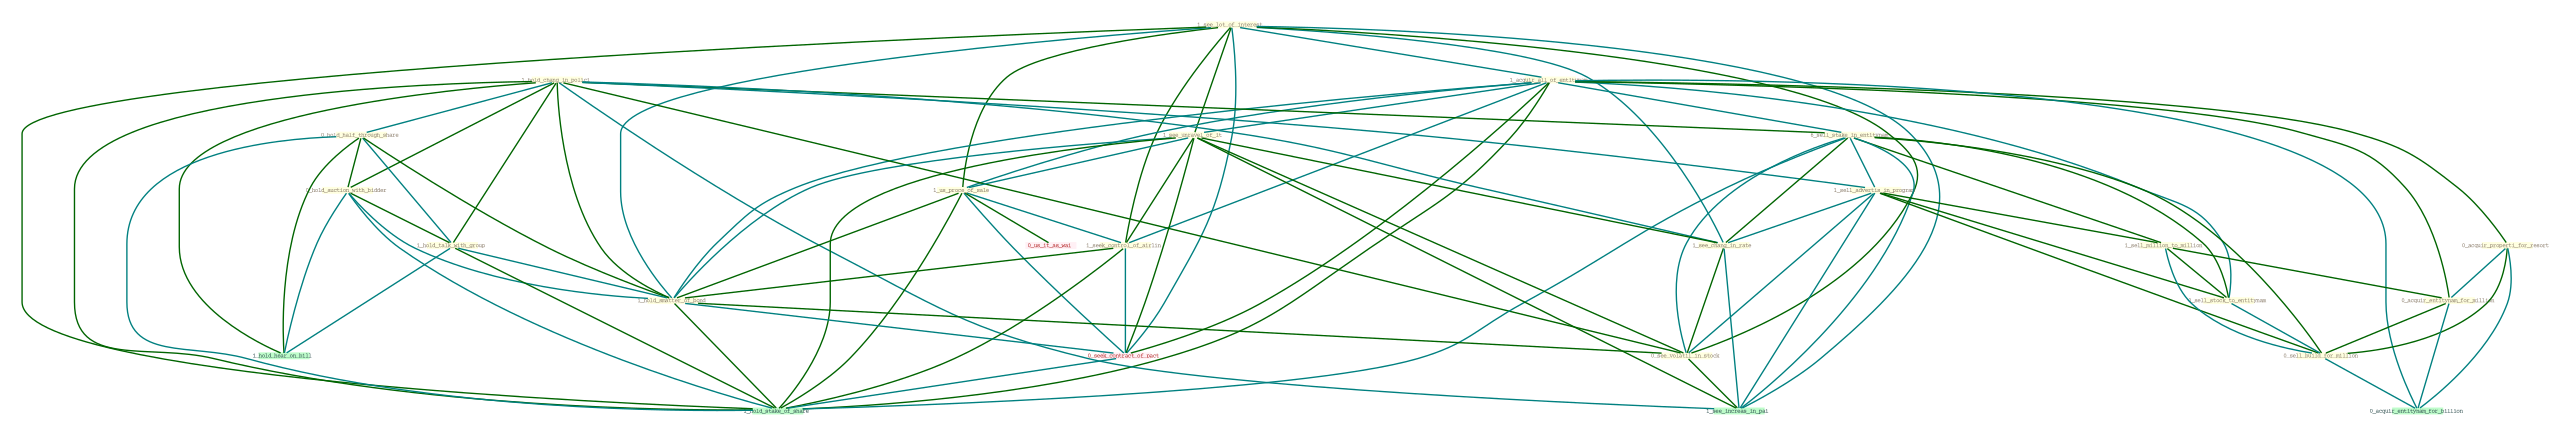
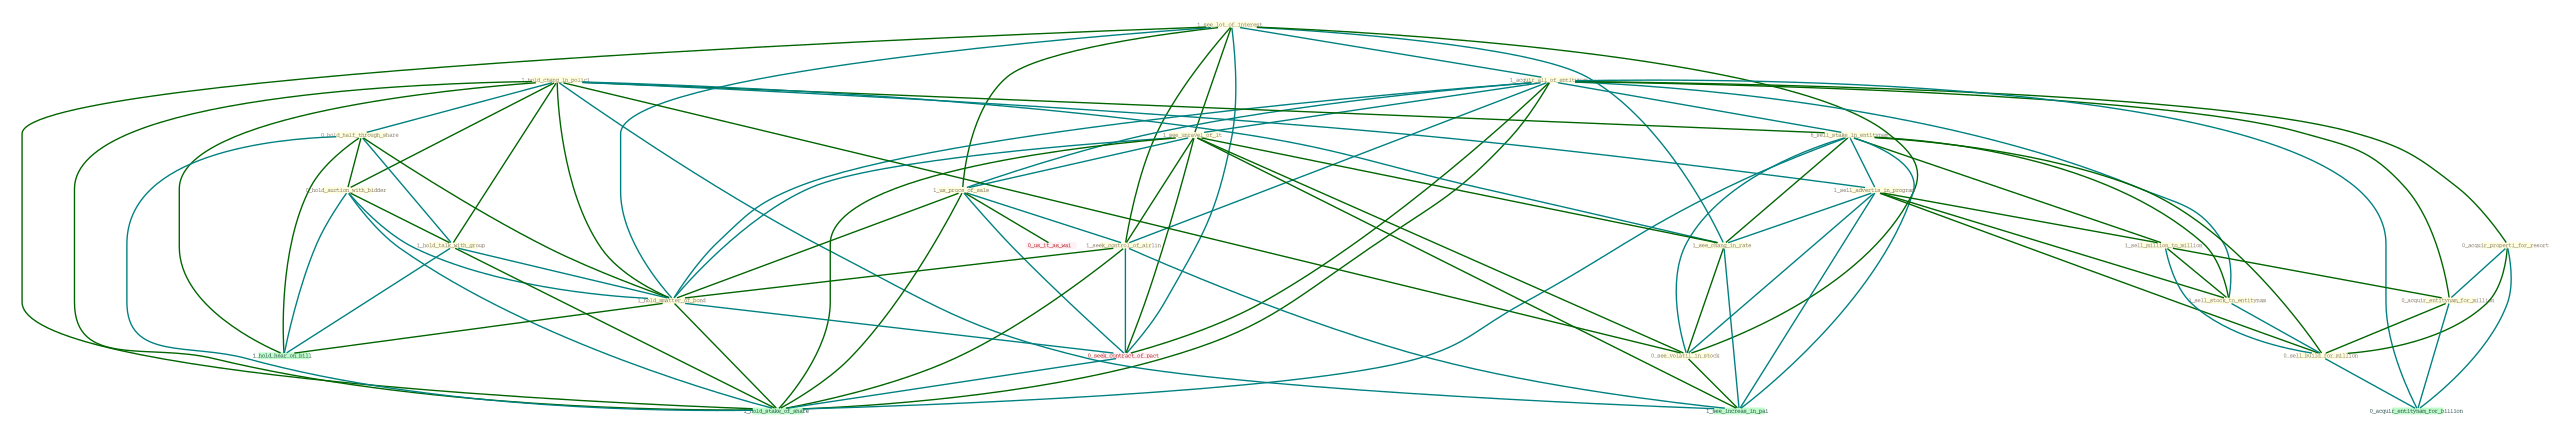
edge "1_see_lot_of_interest" -- "1_see_increas_in_pai": now "1_seek_control_of_airlin" -- "1_see_increas_in_pai"
edge "1_hold_smatter_of_bond" -- "0_see_volatil_in_stock": now "1_hold_smatter_of_bond" -- "1_hold_hear_on_bill"
